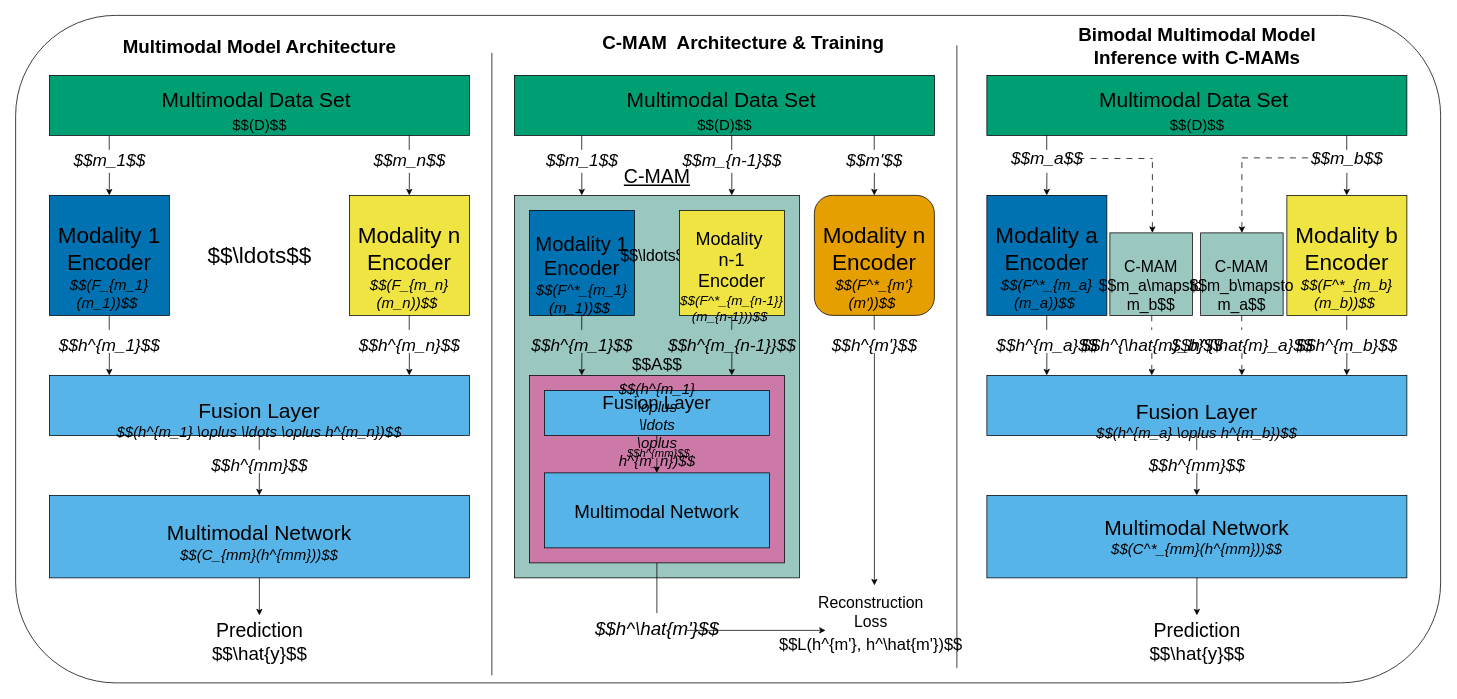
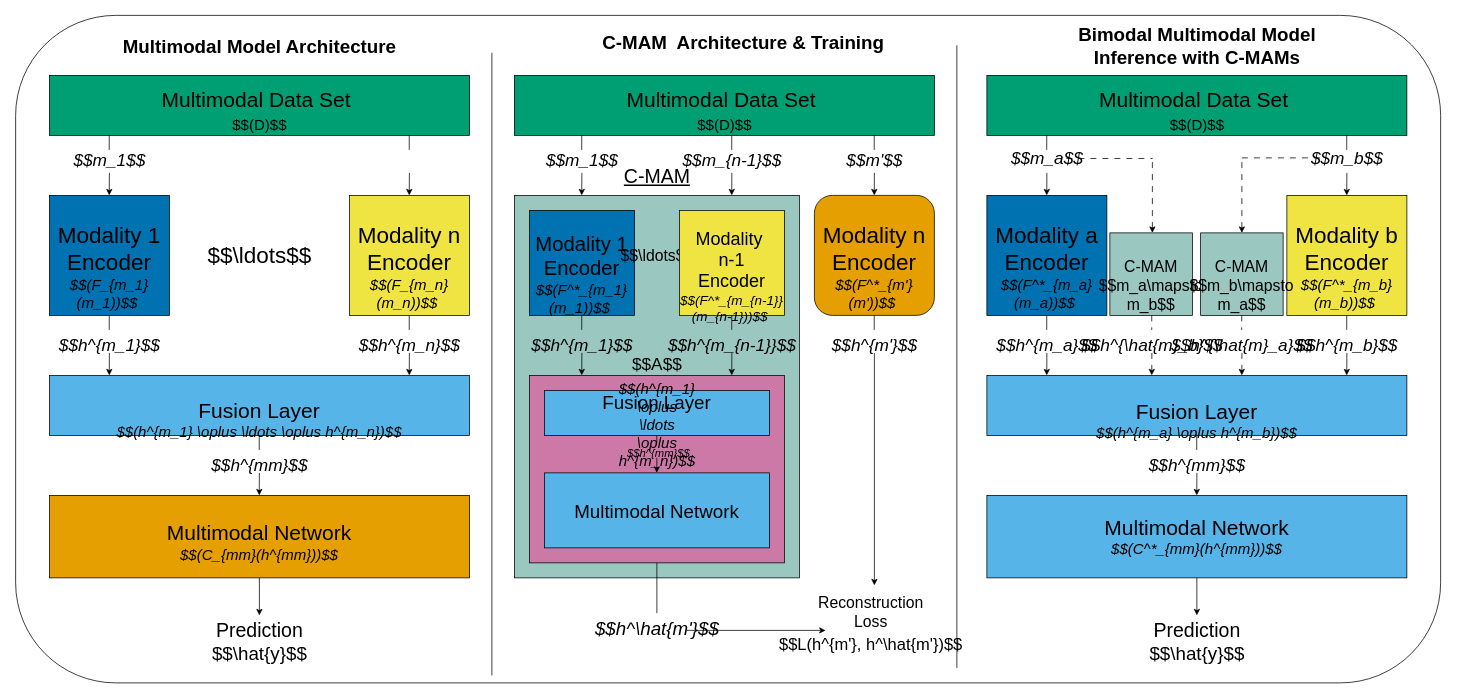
node "$$m_n$$": removed
node "Multimodal Network $$(C_{mm}(h^{mm}))$$": fillcolor #56b4e9 -> #e69f00
